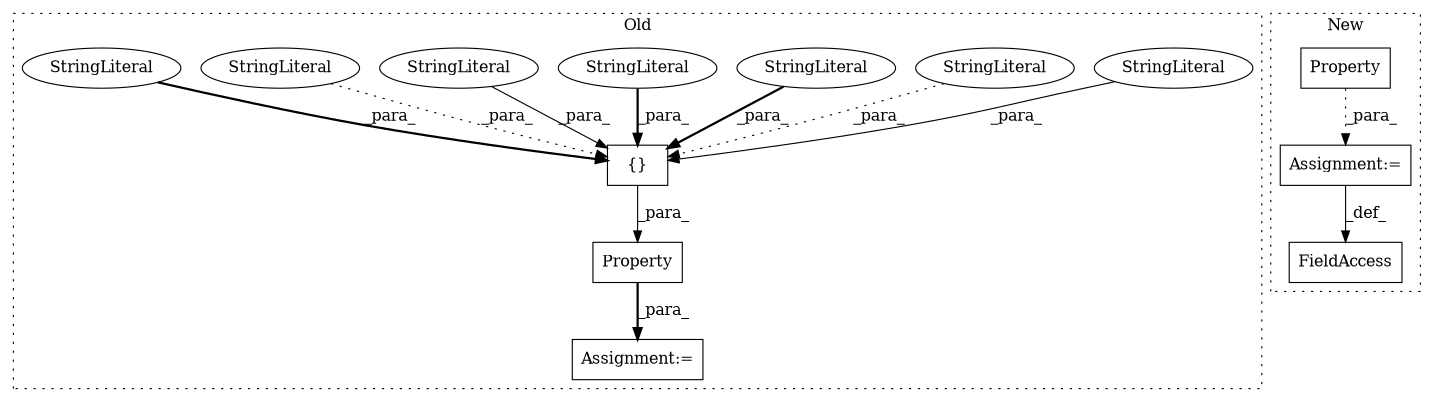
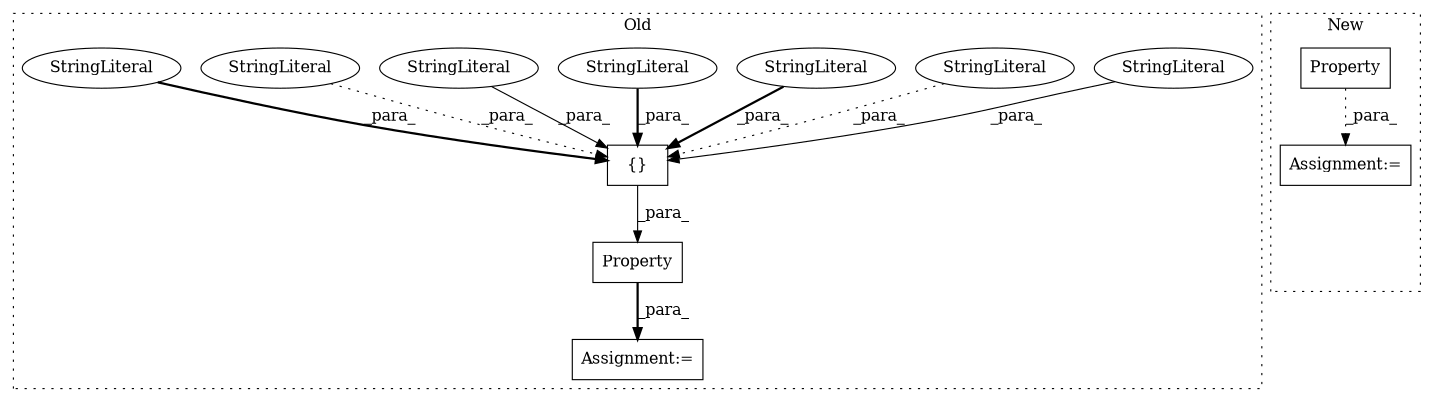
node "FieldAccess": removed
